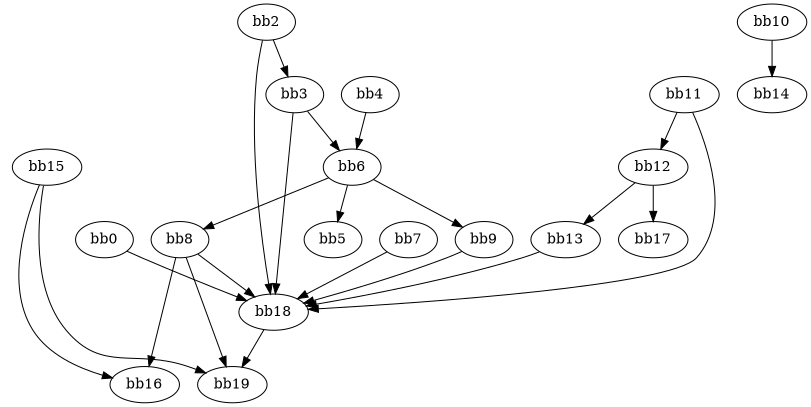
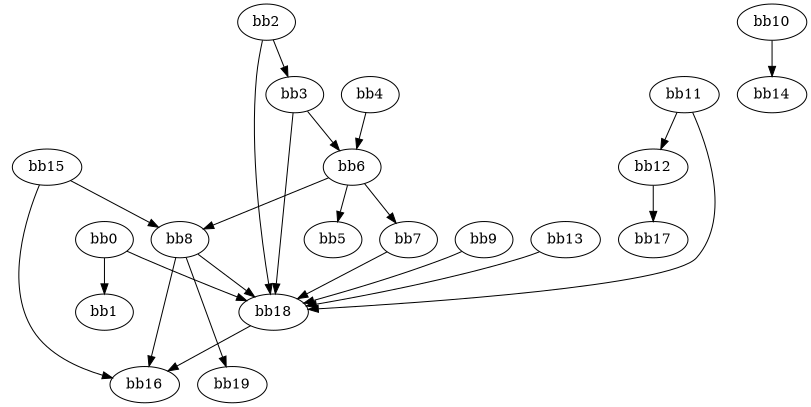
edge "bb12" -> "bb13": removed
edge "bb6" -> "bb9": now "bb6" -> "bb7"
node "bb1": added
edge "bb15" -> "bb19": now "bb15" -> "bb8"
edge "bb18" -> "bb19": now "bb18" -> "bb16"
